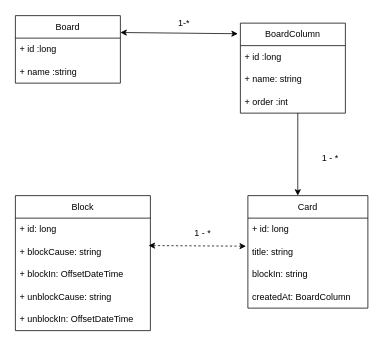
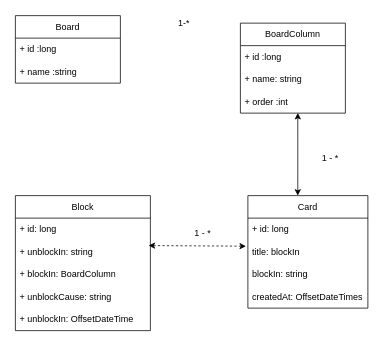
edge "Board" -- "BoardColumn": removed
edge "+ order :int" -> "Card": arrowhead none -> classic
node "+ blockCause: string": label "+ blockCause: string" -> "+ unblockIn: string"
node "title: string": label "title: string" -> "title: blockIn"
node "+ blockIn: OffsetDateTime": label "+ blockIn: OffsetDateTime" -> "+ blockIn: BoardColumn"
node "createdAt: BoardColumn": label "createdAt: BoardColumn" -> "createdAt: OffsetDateTimes"
